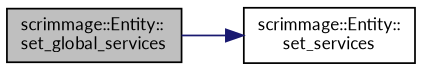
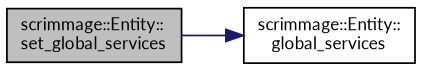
node "scrimmage::Entity:: set_services": label "scrimmage::Entity:: set_services" -> "scrimmage::Entity:: global_services"
